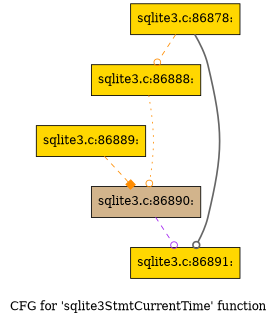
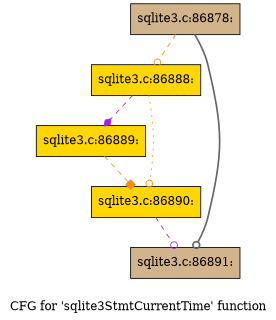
node "sqlite3.c:86878:": fillcolor gold -> tan
edge "sqlite3.c:86888:" -> "sqlite3.c:86889:": added
node "sqlite3.c:86890:": fillcolor tan -> gold
node "sqlite3.c:86891:": fillcolor gold -> tan
